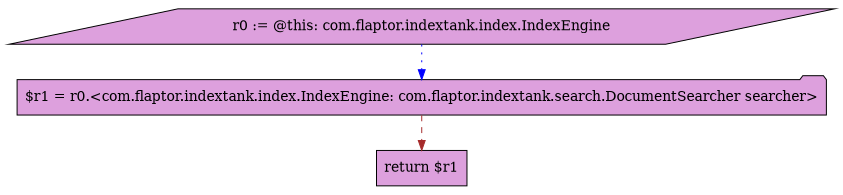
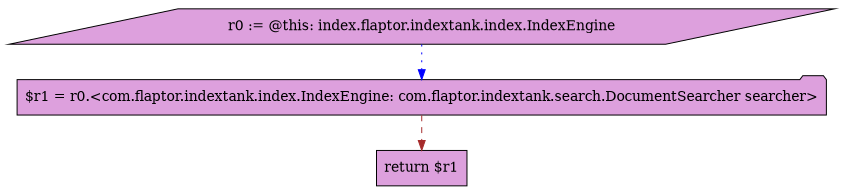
node "r0 := @this: com.flaptor.indextank.index.IndexEngine": label "r0 := @this: com.flaptor.indextank.index.IndexEngine" -> "r0 := @this: index.flaptor.indextank.index.IndexEngine"
